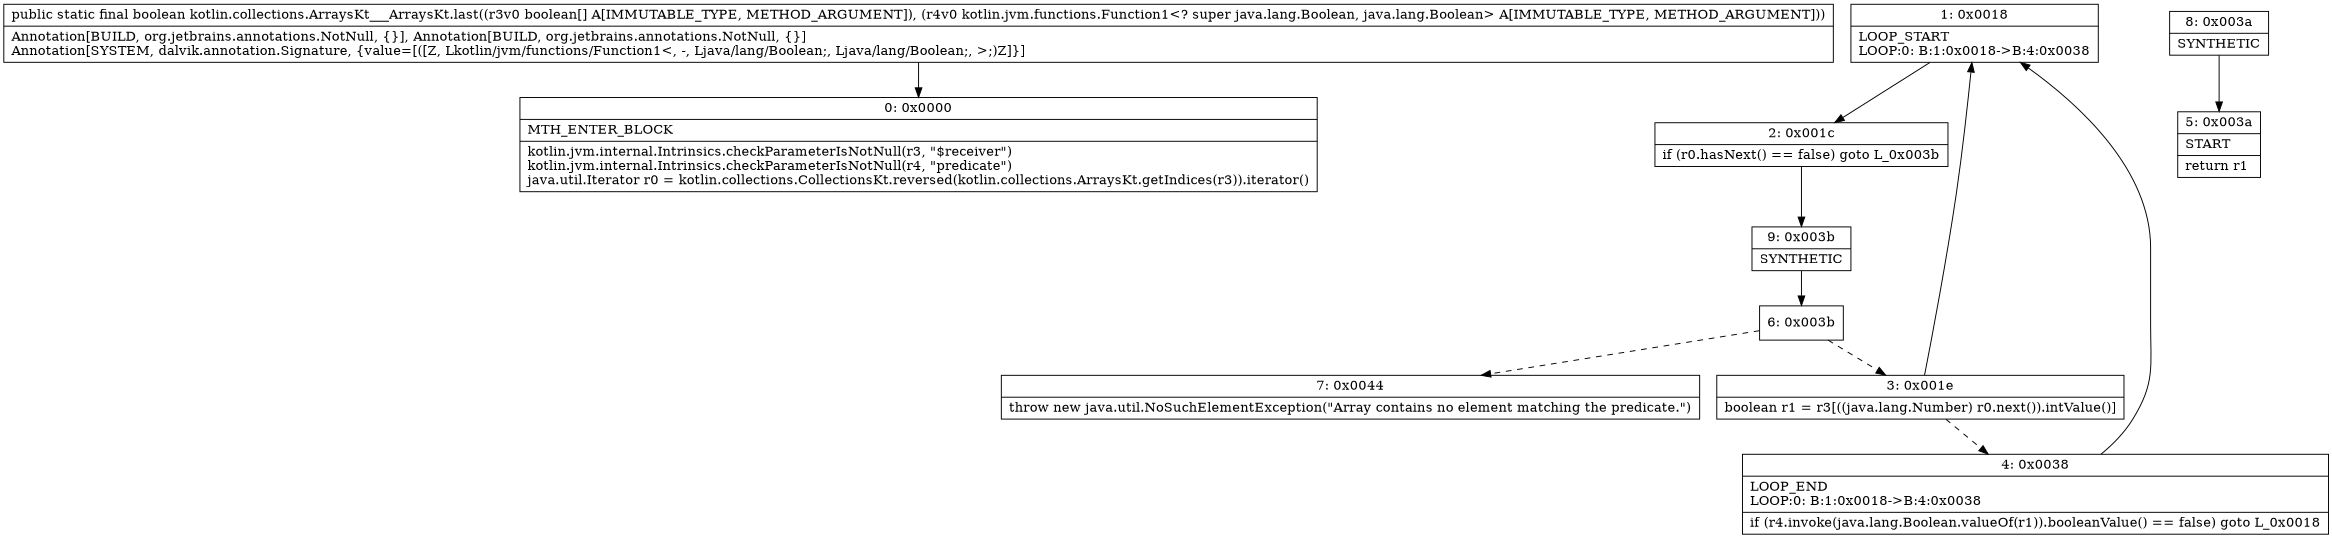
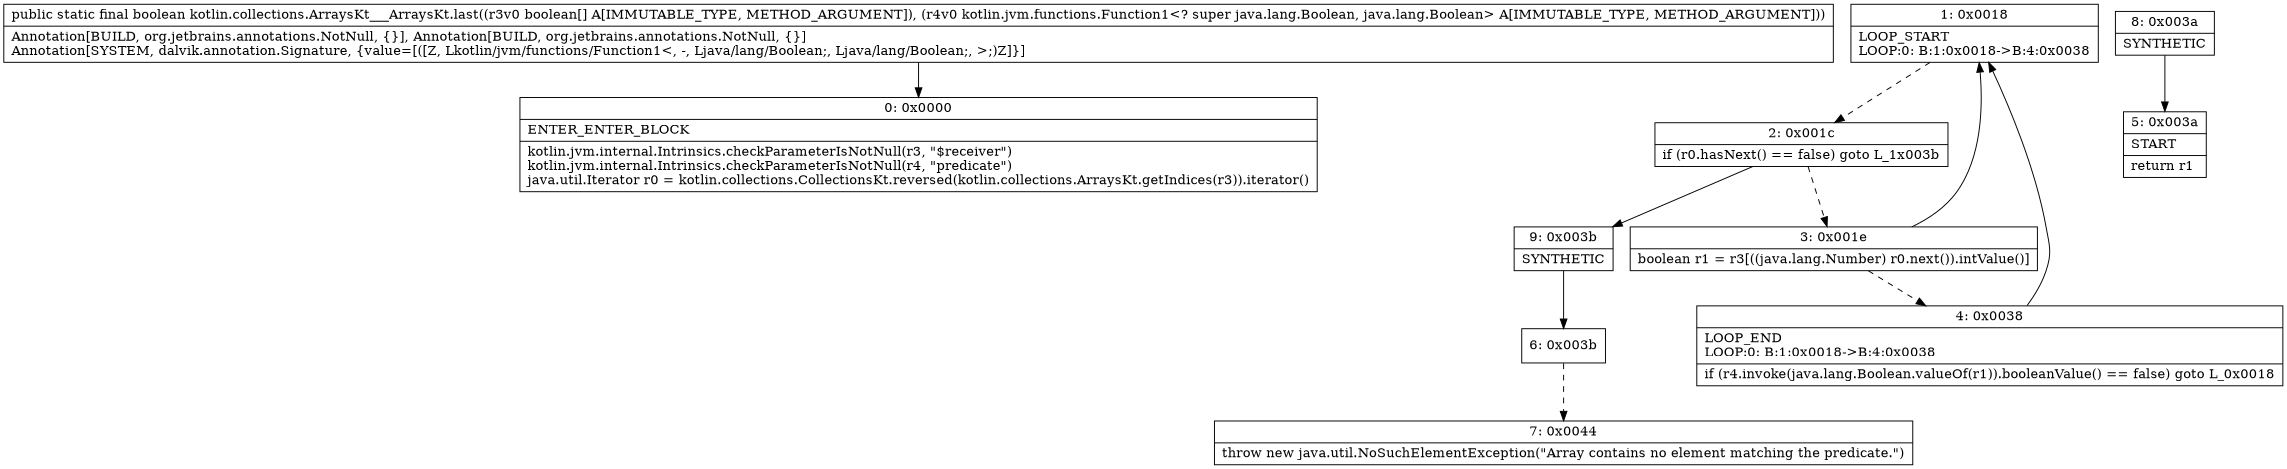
edge "1: 0x0018" -> "2: 0x001c": style solid -> dashed
node "0: 0x0000": text "MTH_ENTER_BLOCK" -> "ENTER_ENTER_BLOCK"
node "2: 0x001c": text "if (r0.hasNext() == false) goto L_0x003b" -> "if (r0.hasNext() == false) goto L_1x003b"
edge "6: 0x003b" -> "3: 0x001e": now "2: 0x001c" -> "3: 0x001e"
